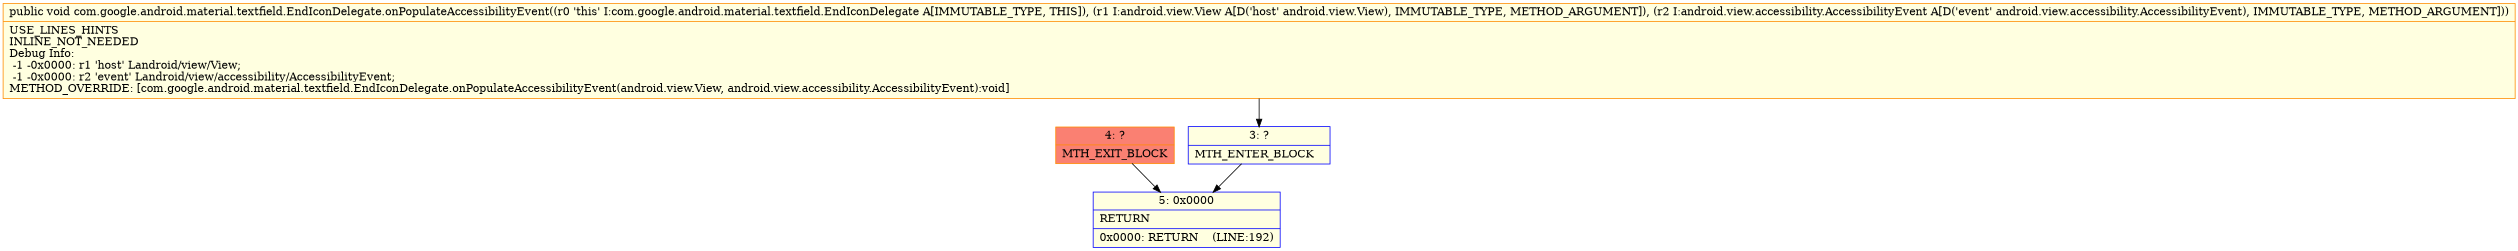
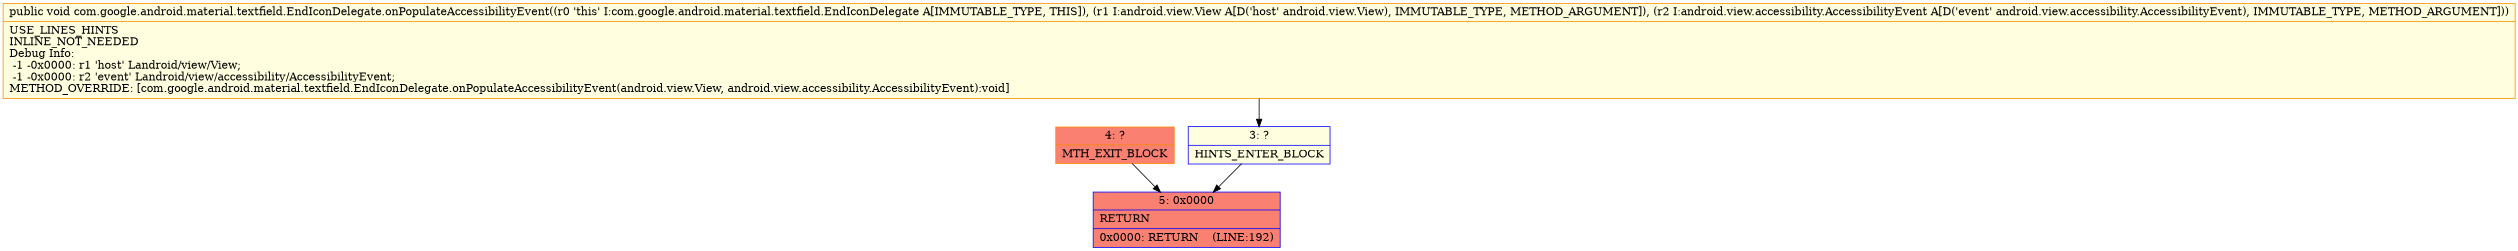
node "3: ?": text "MTH_ENTER_BLOCK" -> "HINTS_ENTER_BLOCK"
node "5: 0x0000": fillcolor lightyellow -> salmon
